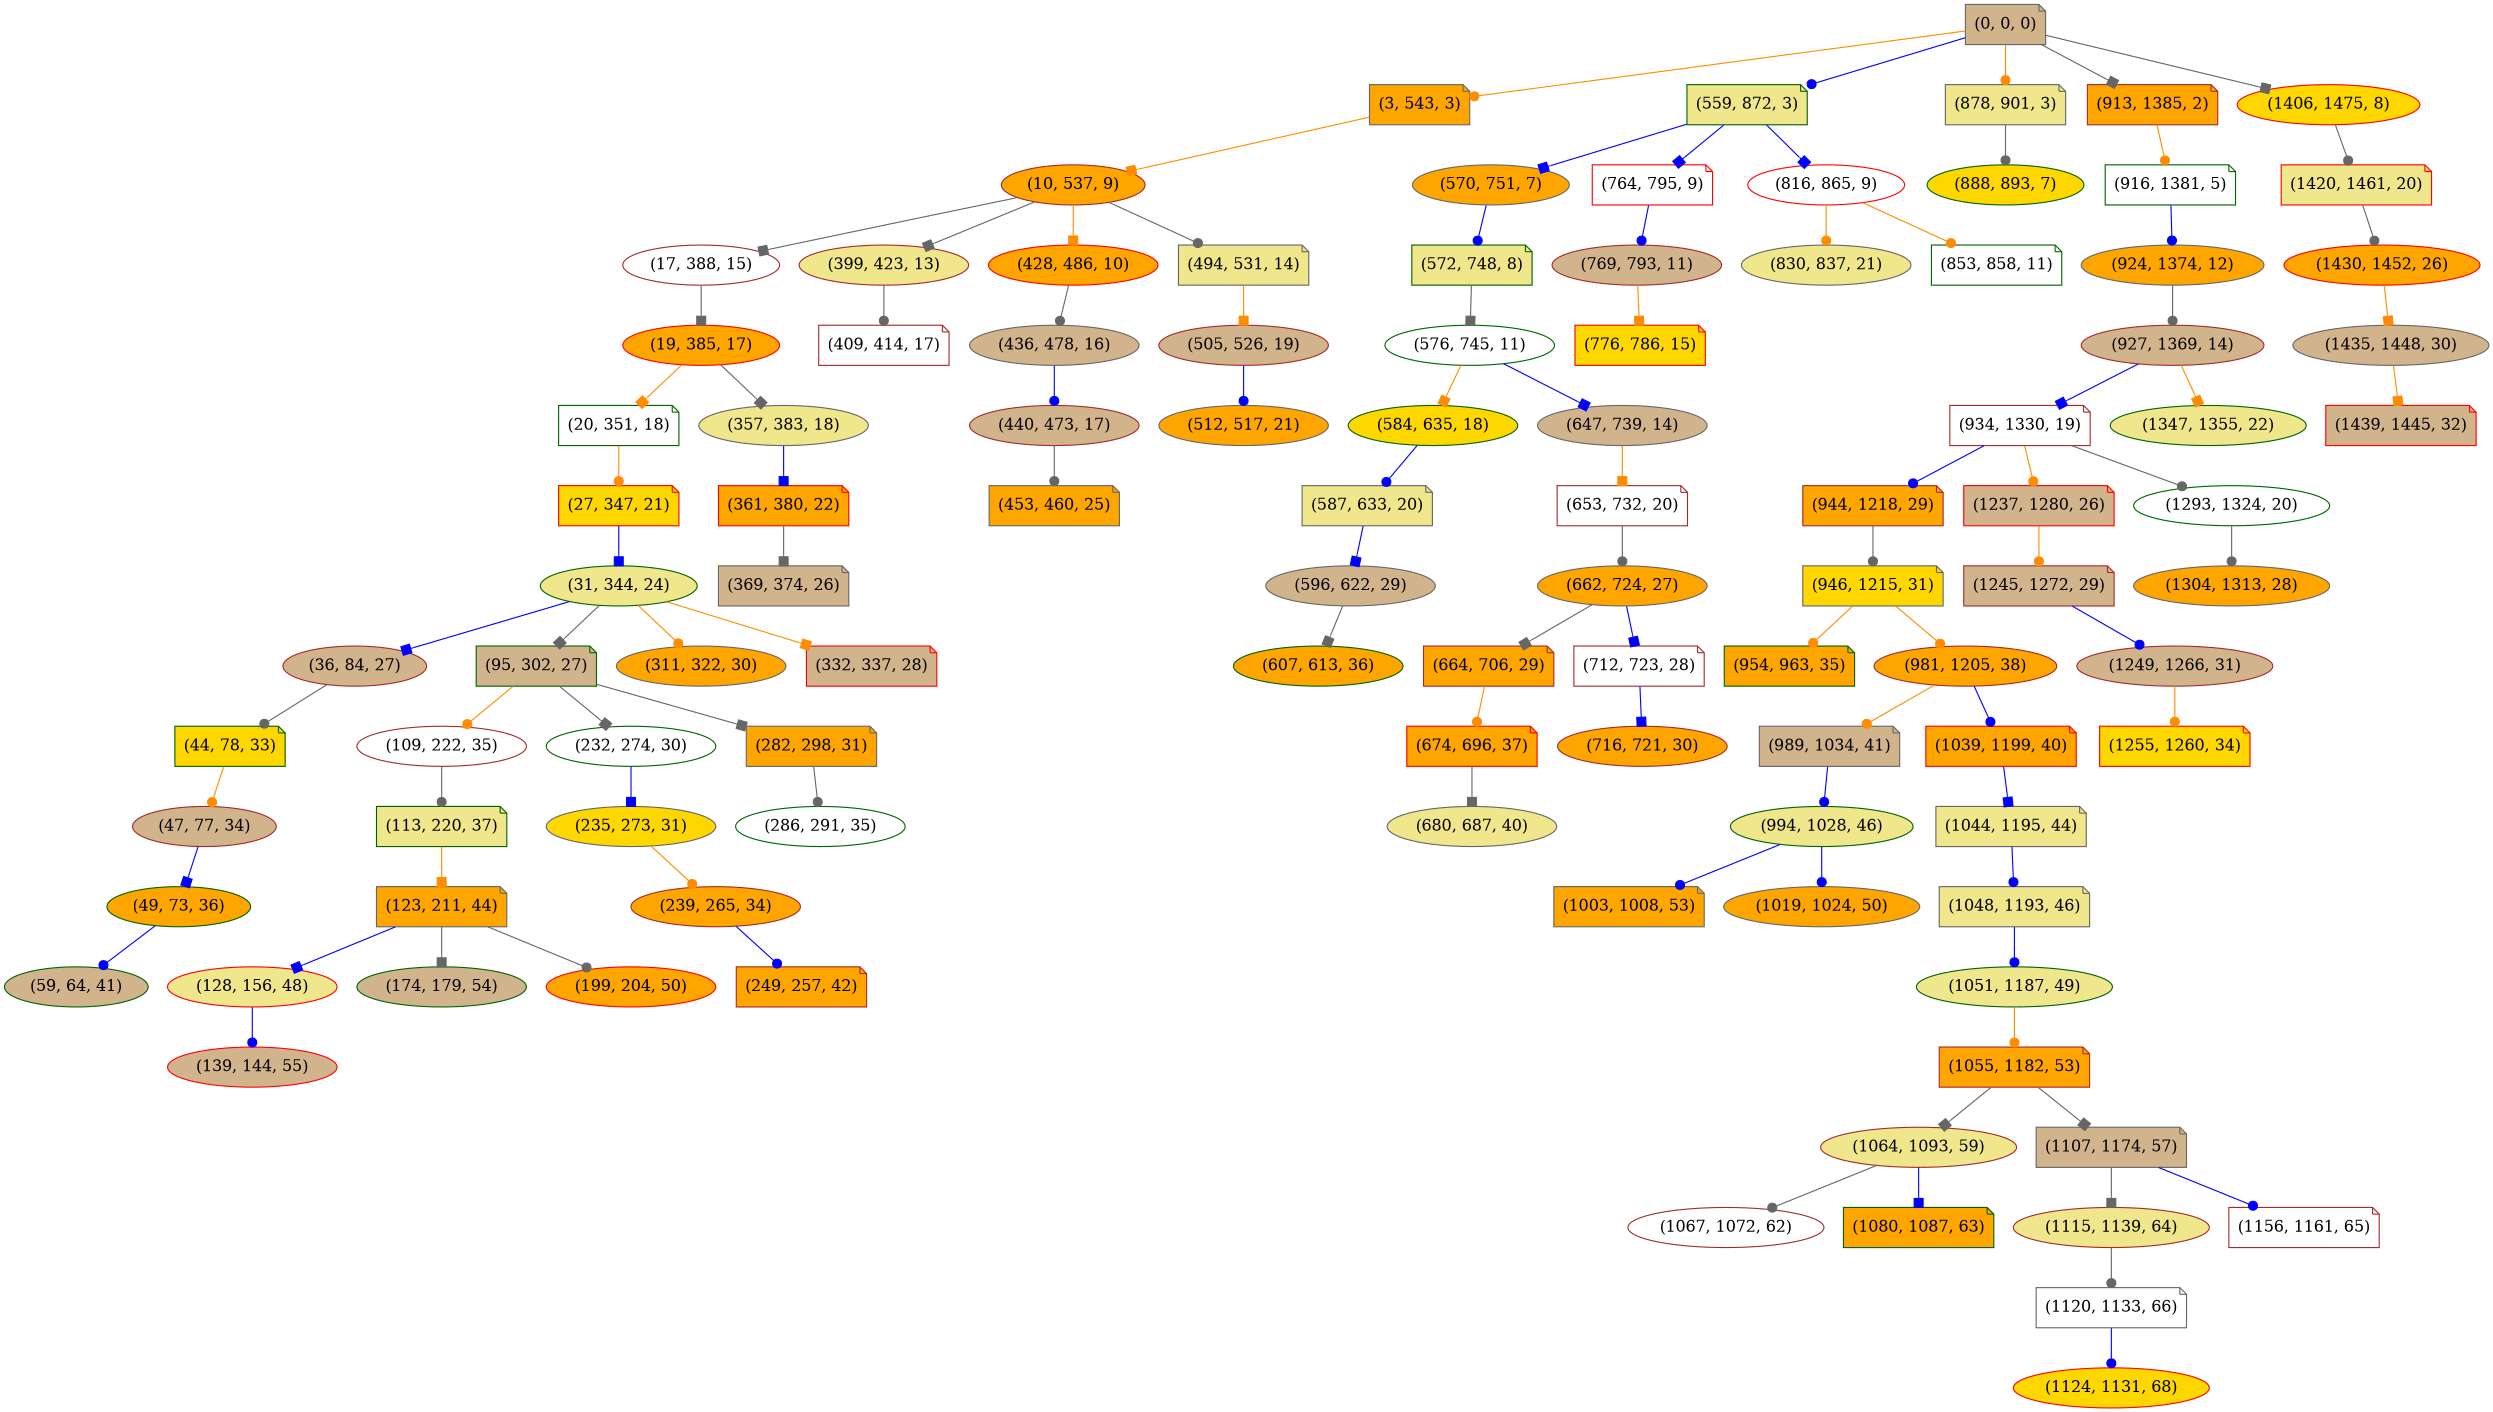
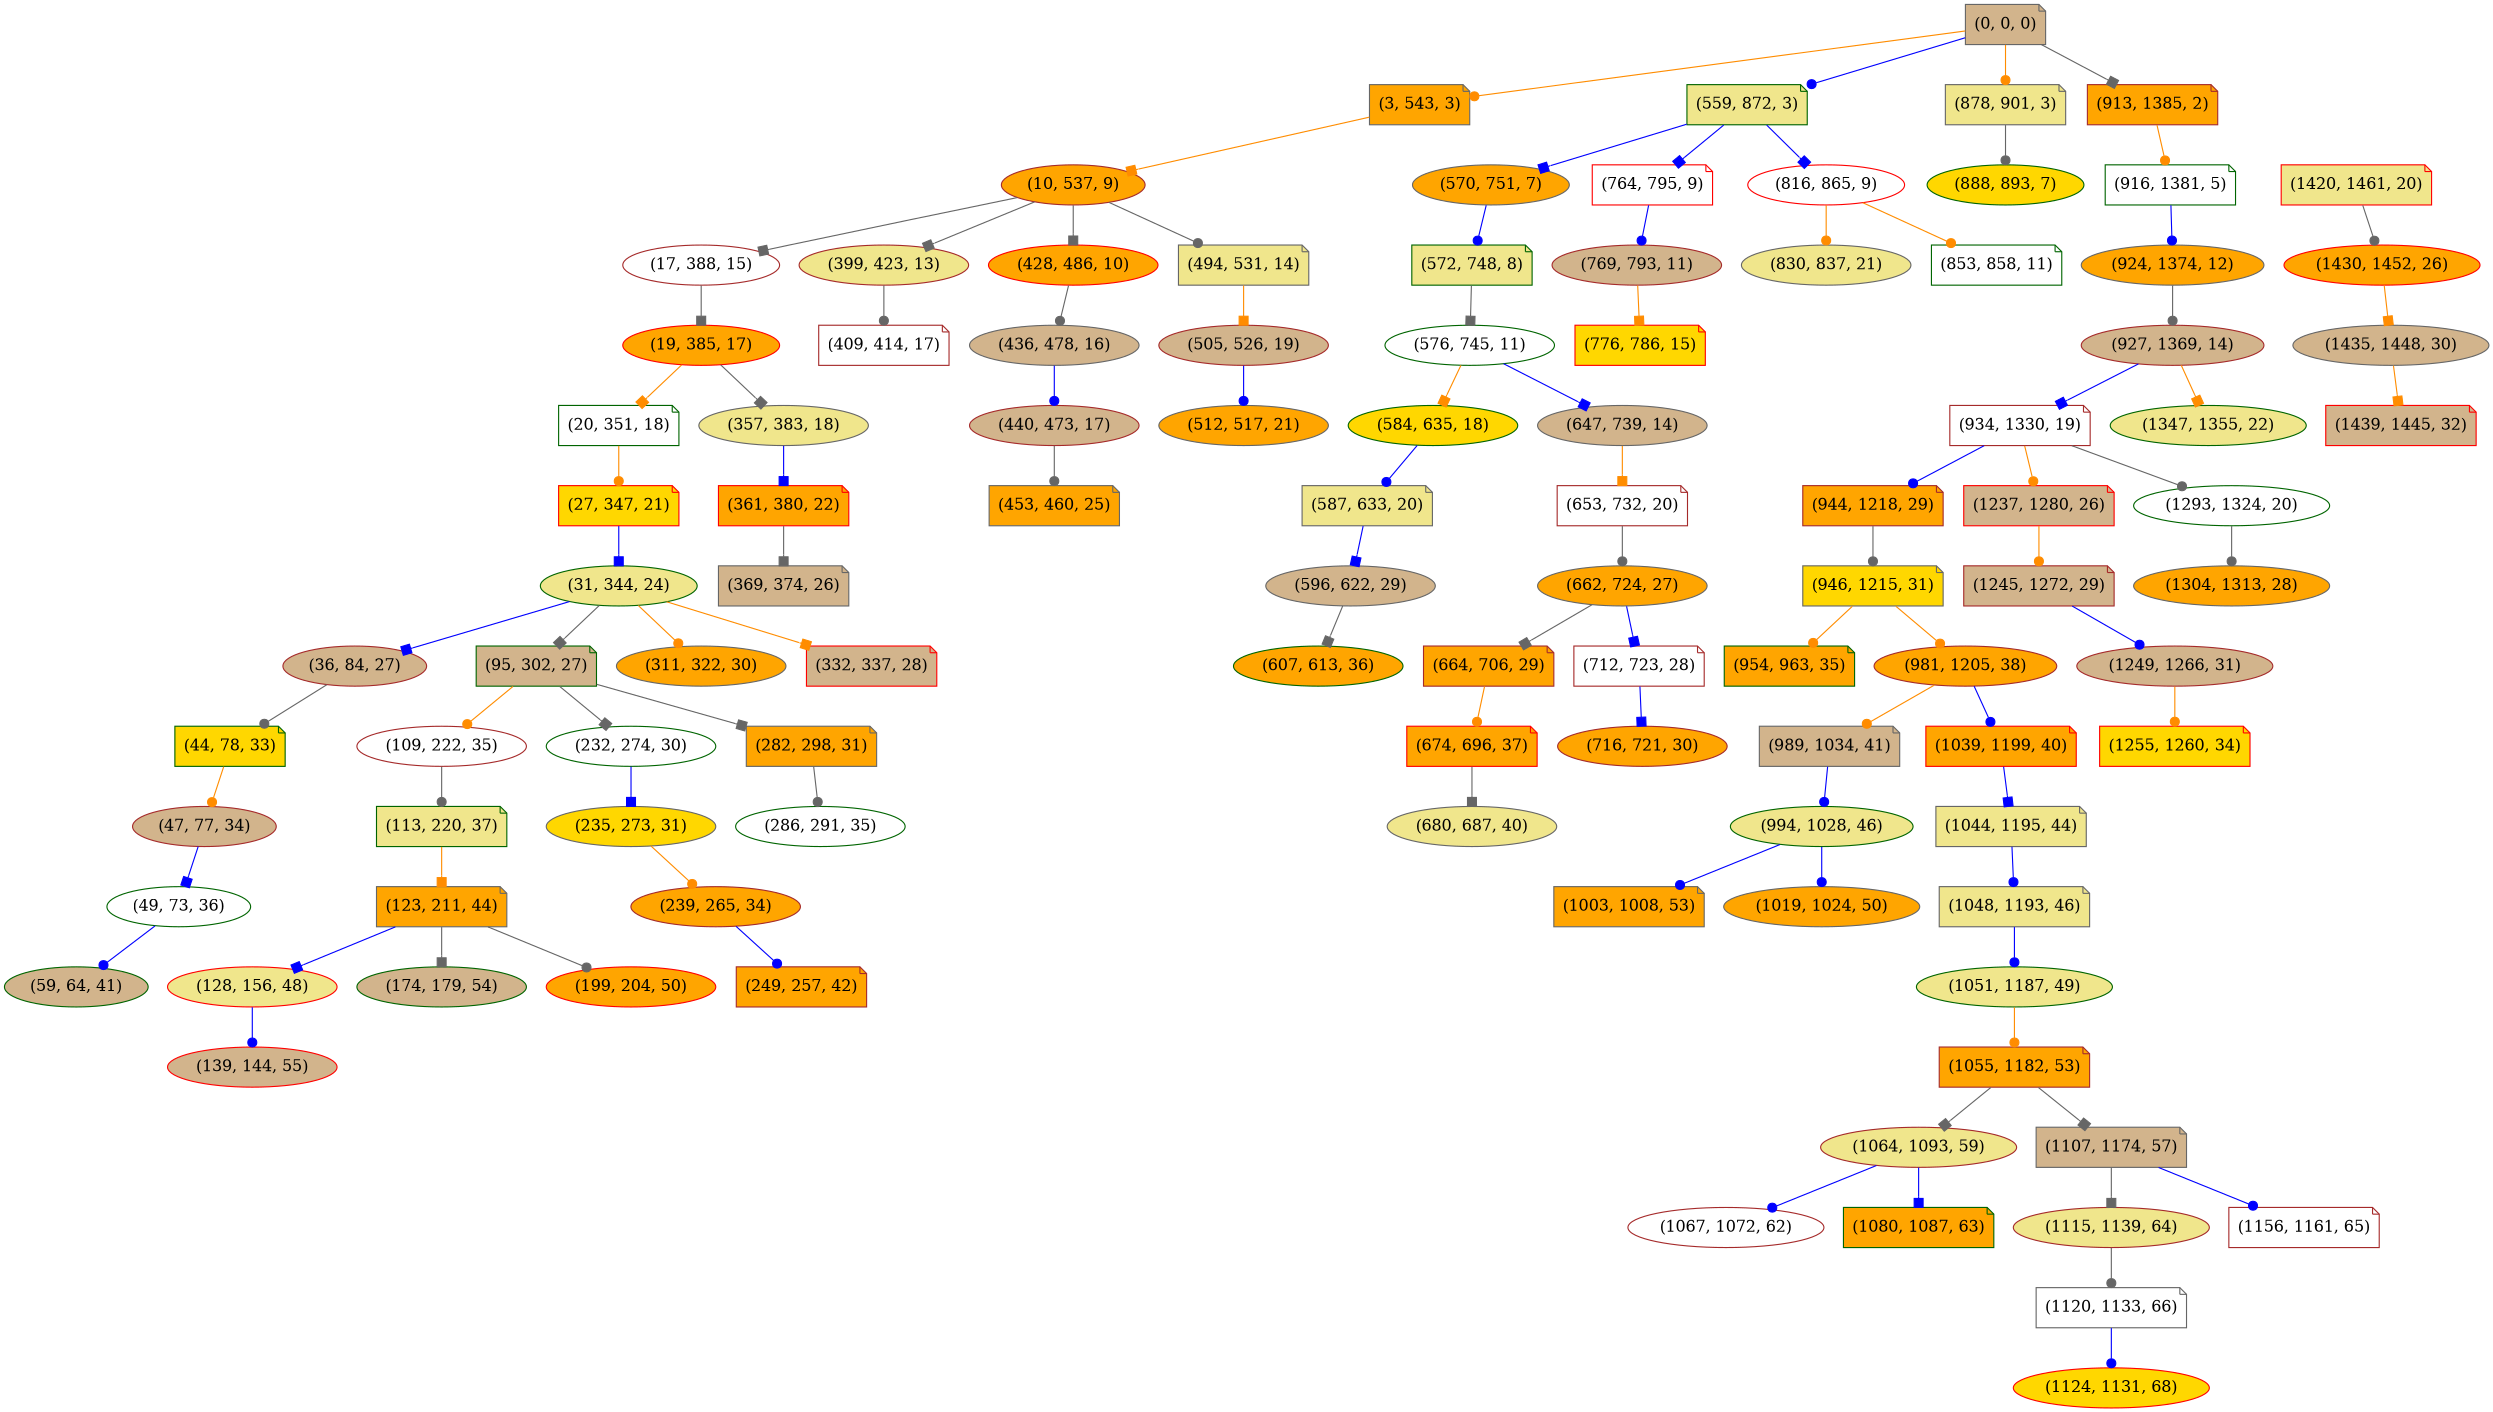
node "(1406, 1475, 8)": removed
edge "(10, 537, 9)" -> "(428, 486, 10)": color darkorange -> gray40
node "(49, 73, 36)": fillcolor orange -> white
edge "(1064, 1093, 59)" -> "(1067, 1072, 62)": color gray40 -> blue
